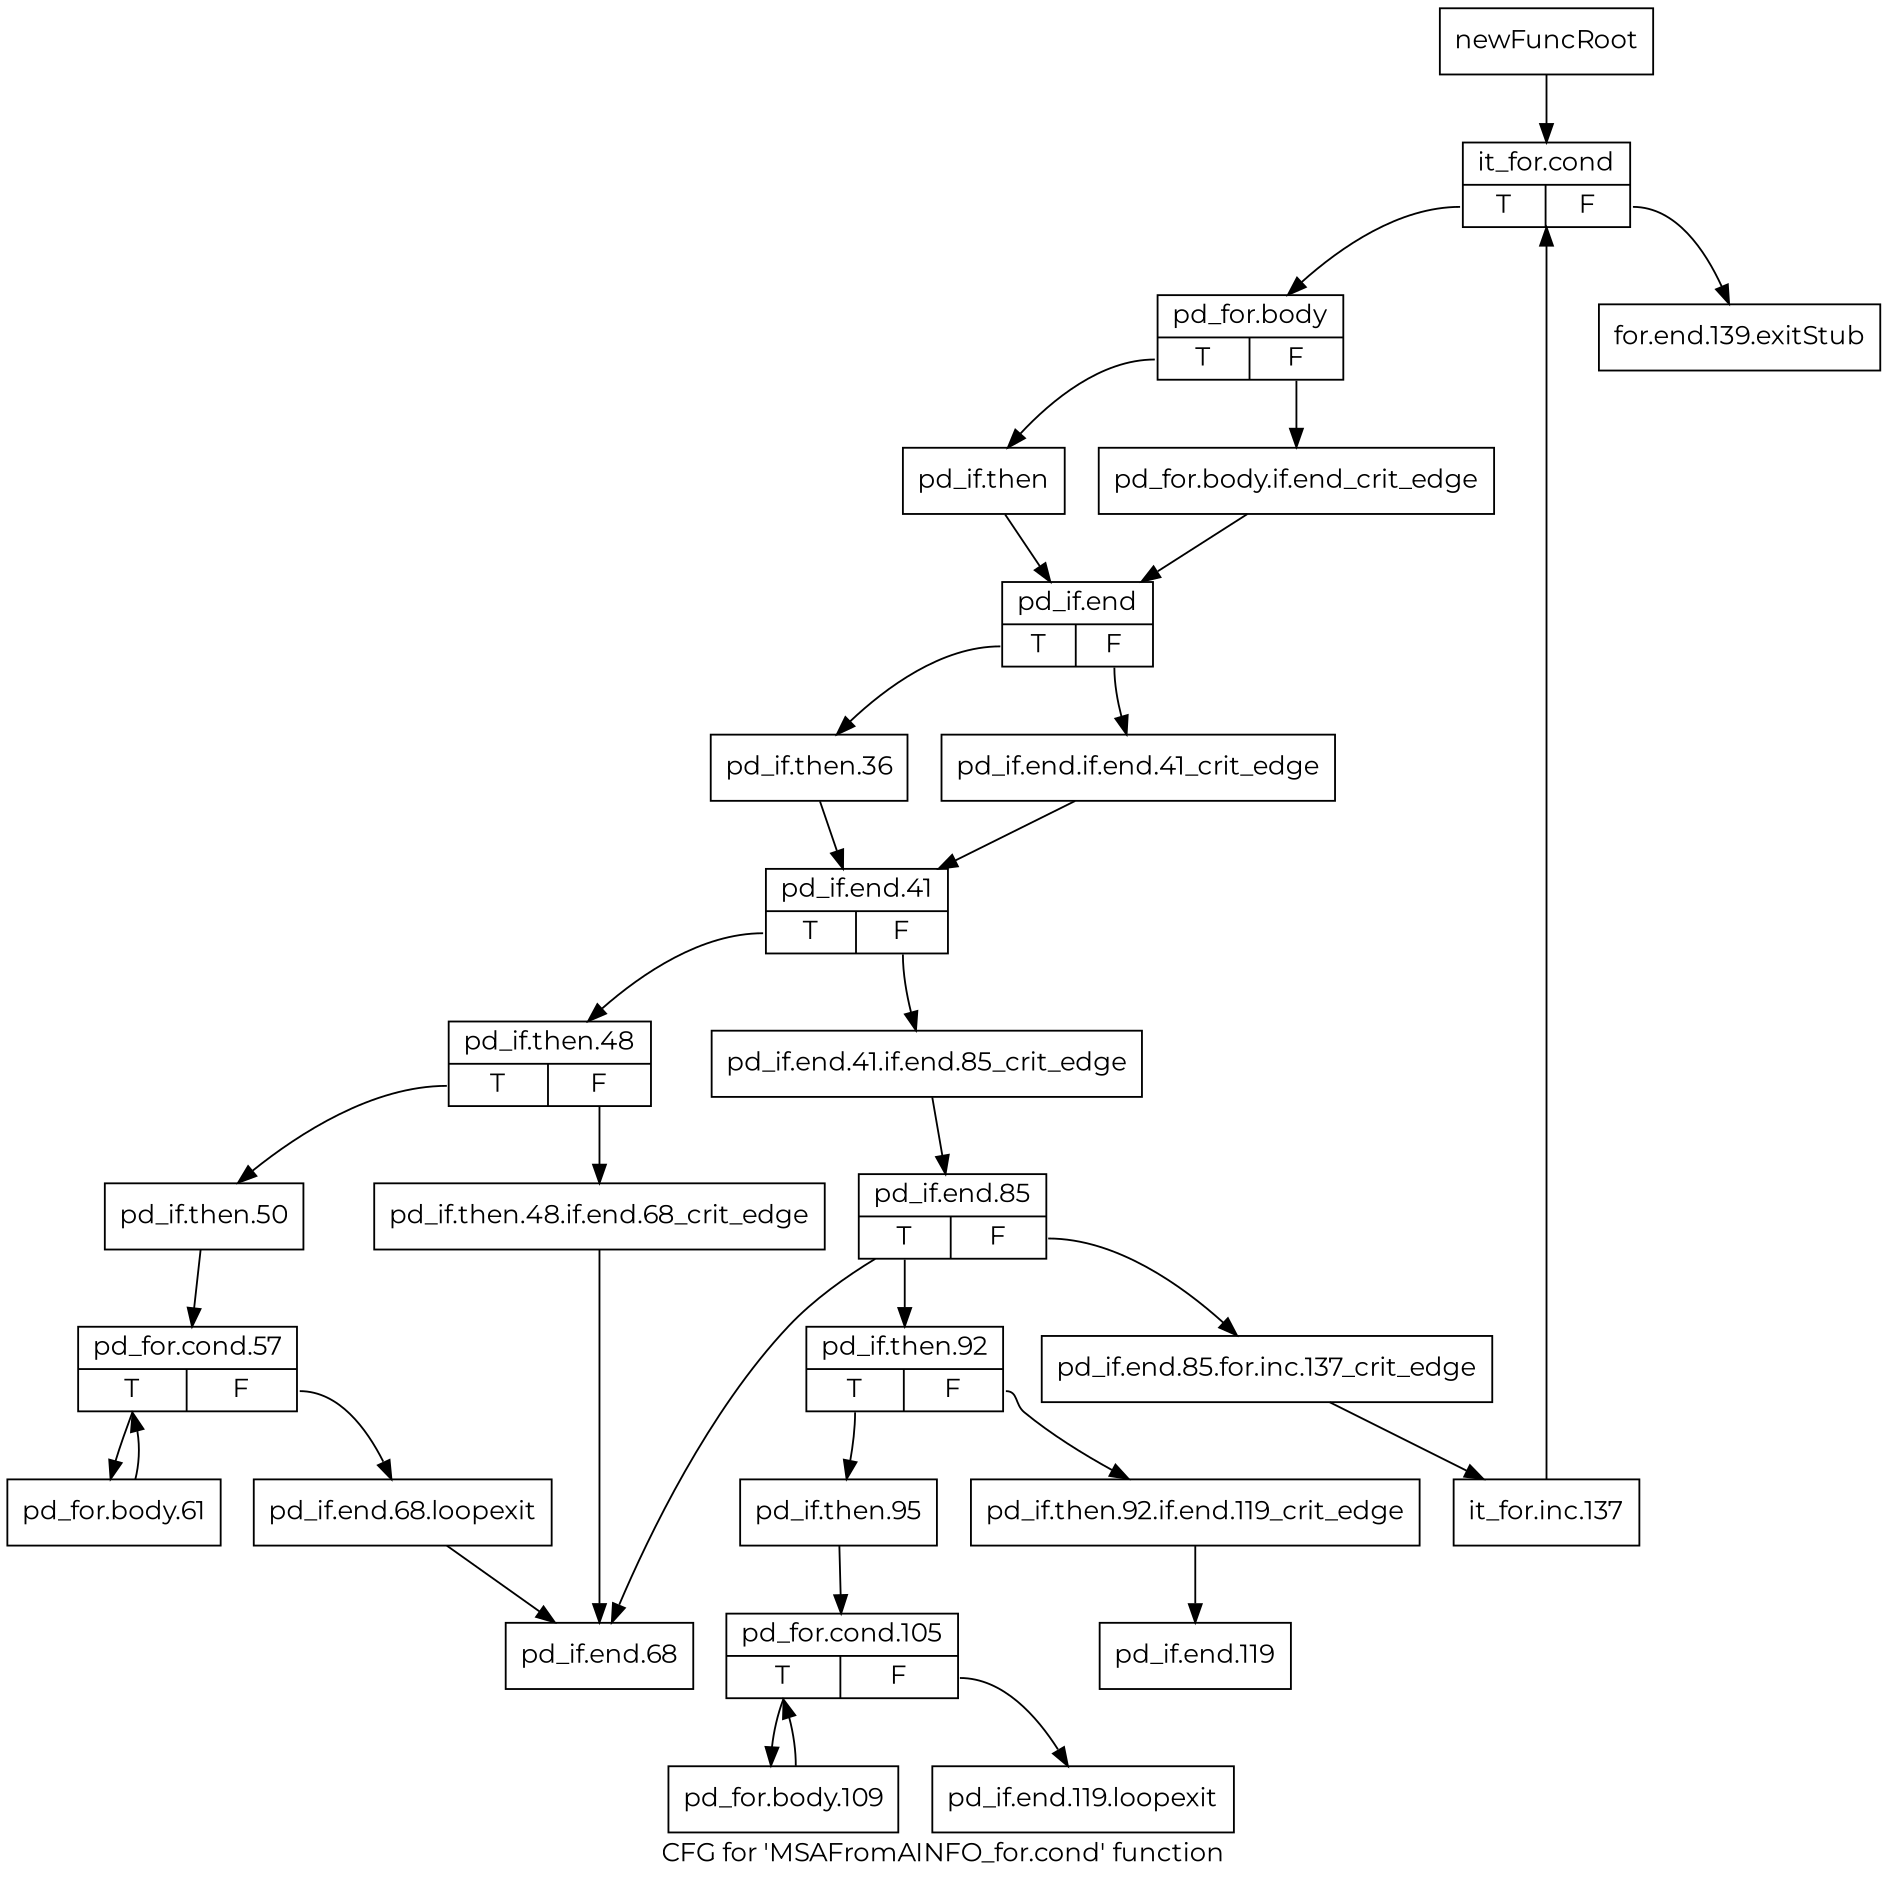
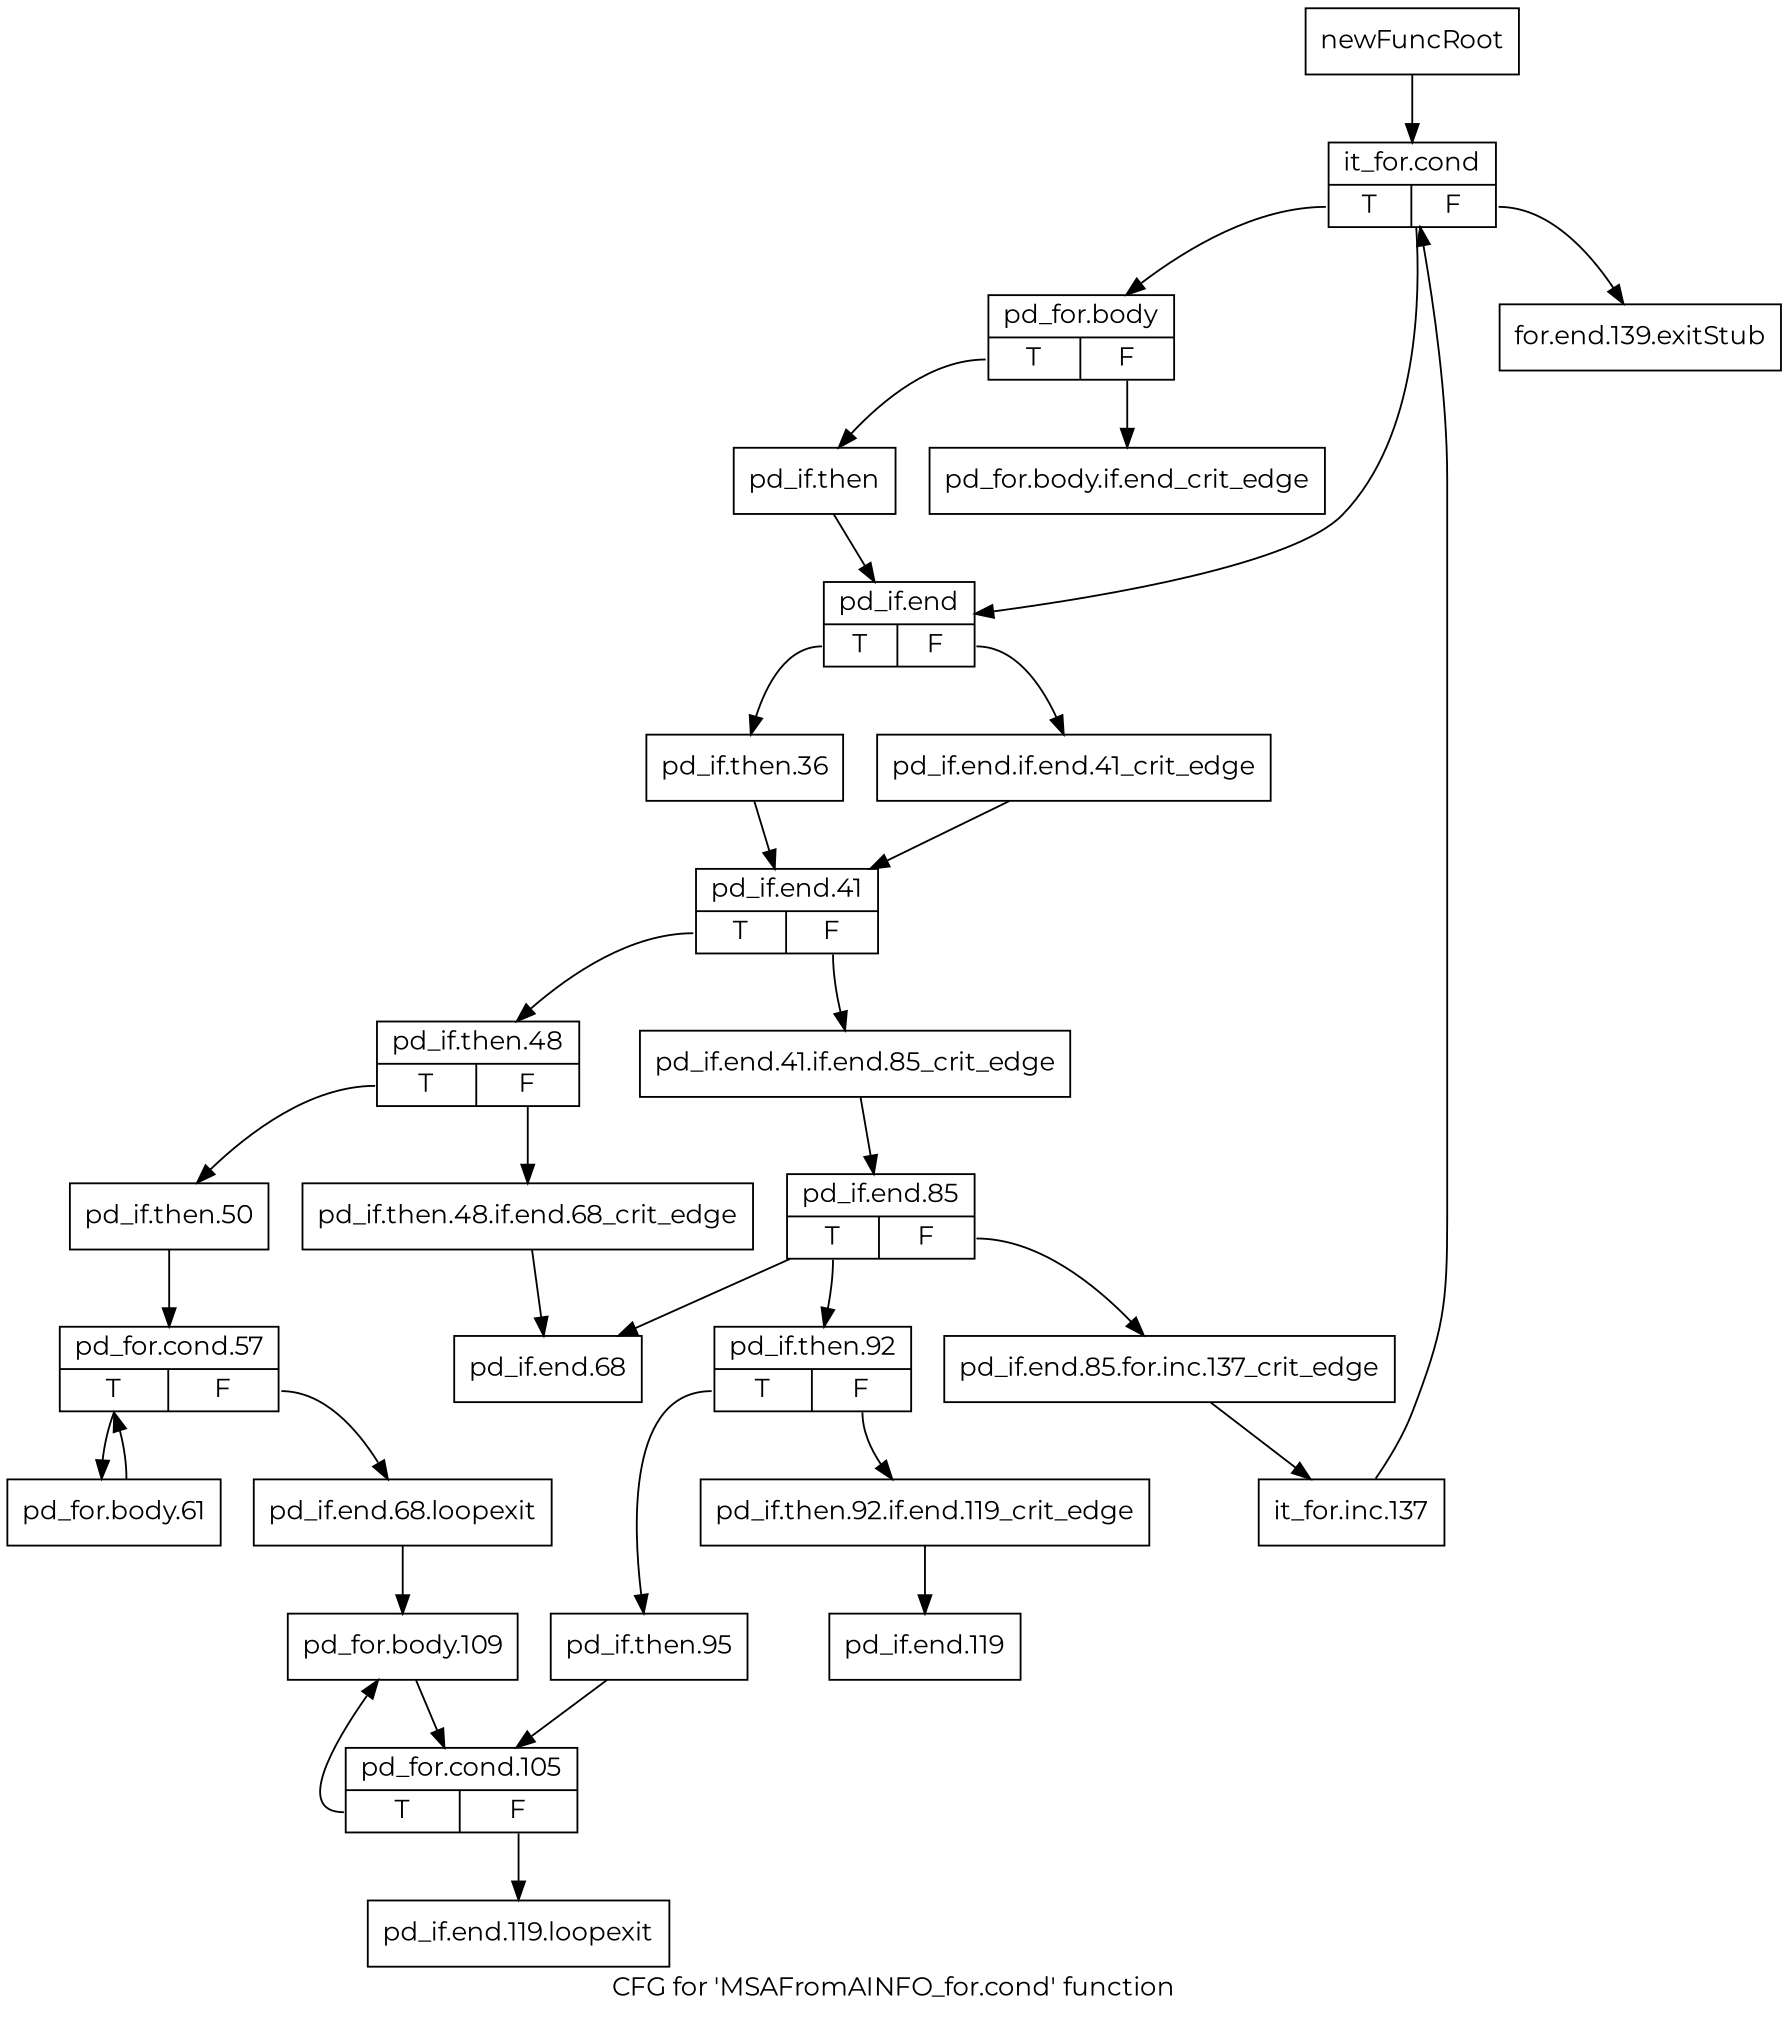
edge "pd_for.body.if.end_crit_edge" -> "pd_if.end": now "it_for.cond" -> "pd_if.end"
edge "pd_if.end.68.loopexit" -> "pd_if.end.68": now "pd_if.end.68.loopexit" -> "pd_for.body.109"
